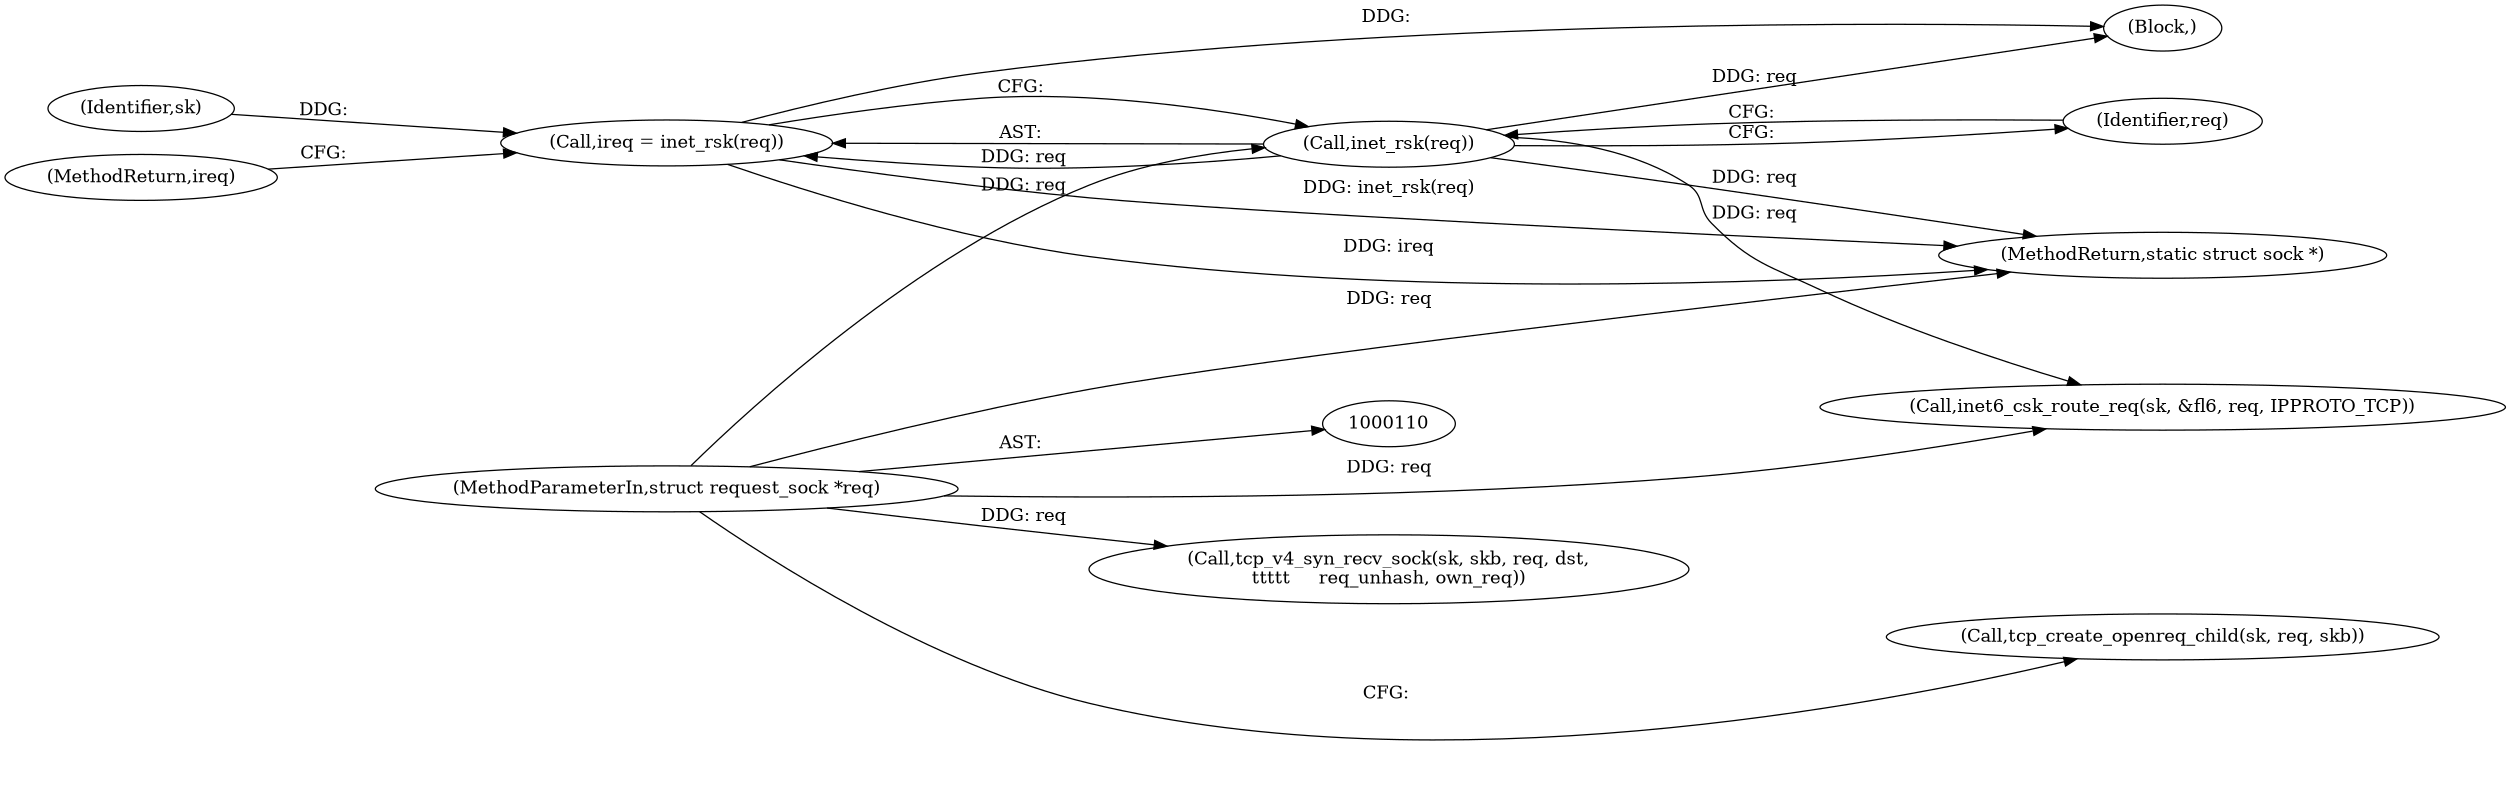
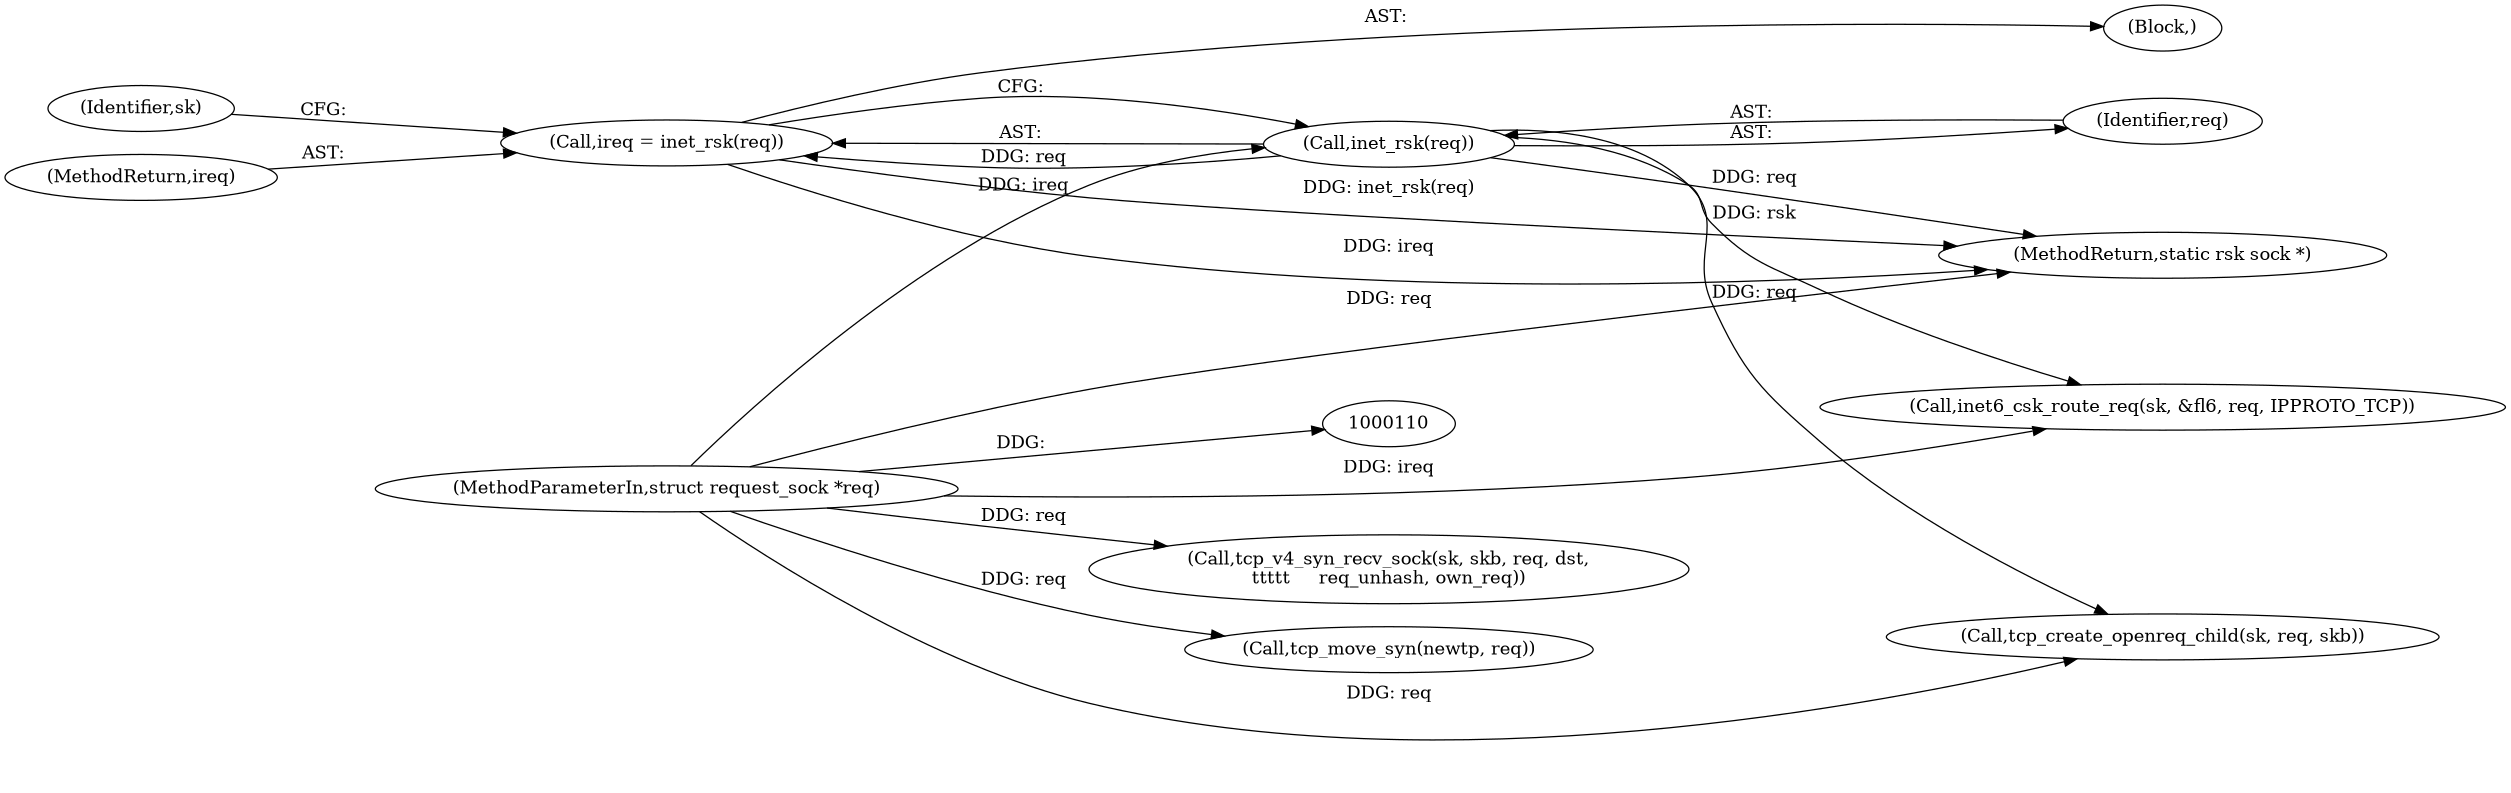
edge "(Call,ireq = inet_rsk(req))" -> "(Block,)": label "DDG: " -> "AST: "
edge "(Call,inet_rsk(req))" -> "(Block,)": now "(Call,inet_rsk(req))" -> "(Call,tcp_create_openreq_child(sk, req, skb))"
edge "(Identifier,sk)" -> "(Call,ireq = inet_rsk(req))": label "DDG: " -> "CFG: "
edge "(Identifier,req)" -> "(Call,inet_rsk(req))": label "CFG: " -> "AST: "
edge "(Call,inet_rsk(req))" -> "(Identifier,req)": label "CFG: " -> "AST: "
edge "(MethodReturn,ireq)" -> "(Call,ireq = inet_rsk(req))": label "CFG: " -> "AST: "
edge "(MethodParameterIn,struct request_sock *req)" -> "(Call,inet_rsk(req))": label "DDG: req" -> "DDG: ireq"
edge "(Call,inet_rsk(req))" -> "(Call,inet6_csk_route_req(sk, &fl6, req, IPPROTO_TCP))": label "DDG: req" -> "DDG: rsk"
node "(MethodReturn,static struct sock *)": label "(MethodReturn,static struct sock *)" -> "(MethodReturn,static rsk sock *)"
edge "(MethodParameterIn,struct request_sock *req)" -> "1000110": label "AST: " -> "DDG: "
edge "(MethodParameterIn,struct request_sock *req)" -> "(Call,inet6_csk_route_req(sk, &fl6, req, IPPROTO_TCP))": label "DDG: req" -> "DDG: ireq"
node "(Call,tcp_move_syn(newtp, req))": added
edge "(MethodParameterIn,struct request_sock *req)" -> "(Call,tcp_create_openreq_child(sk, req, skb))": label "CFG: " -> "DDG: req"
